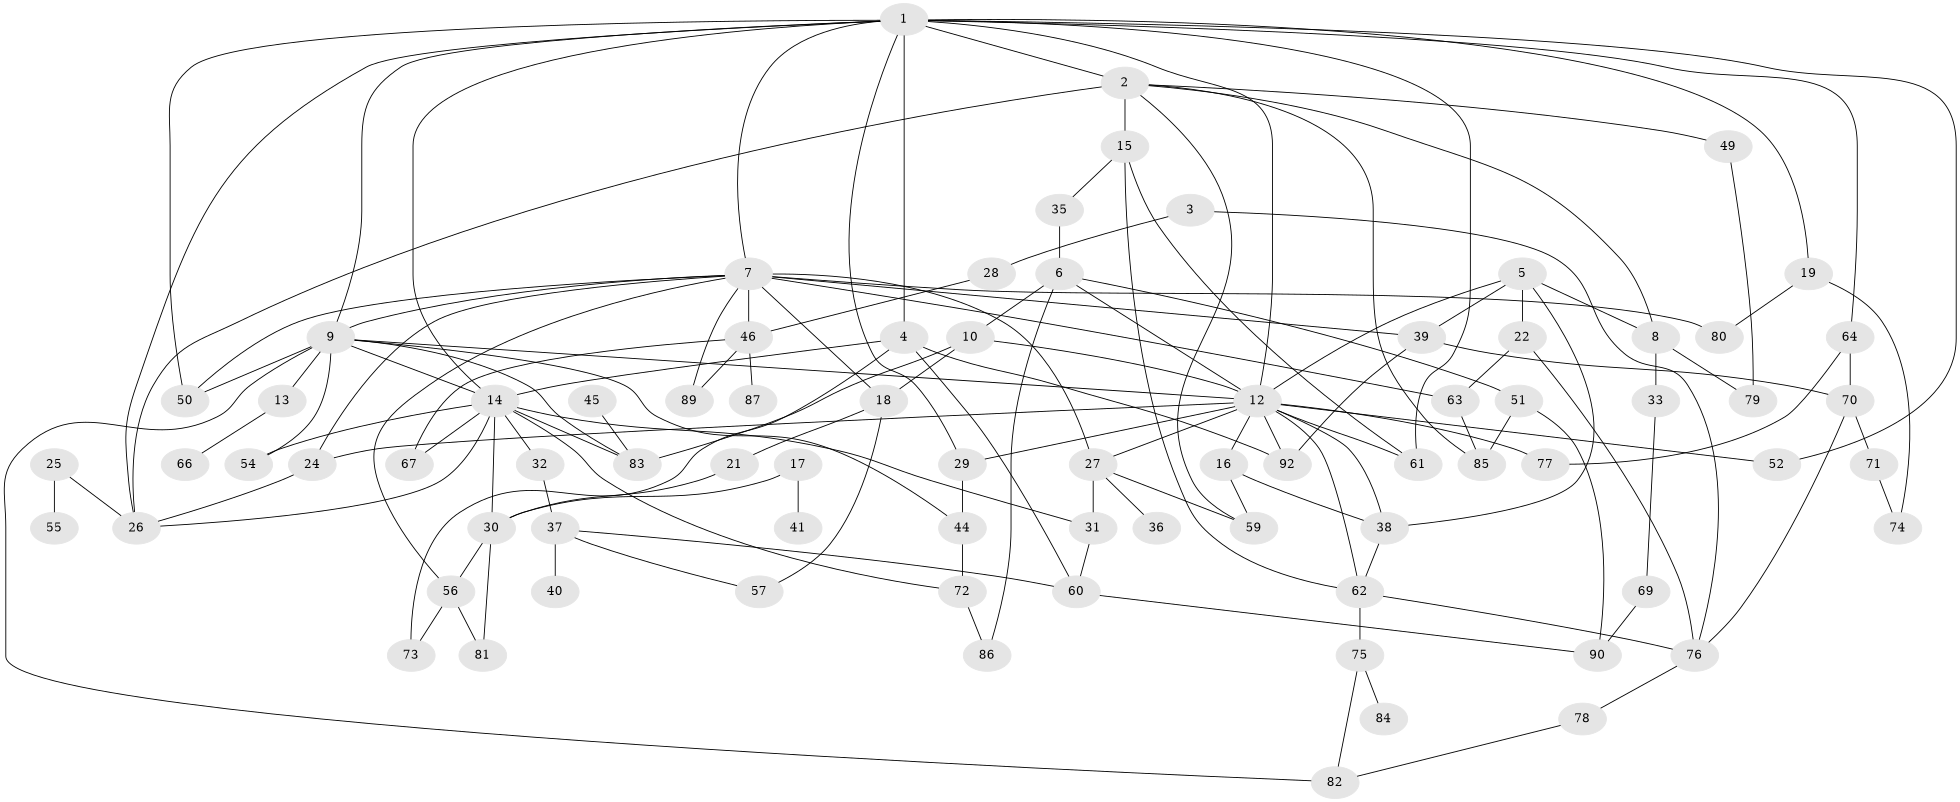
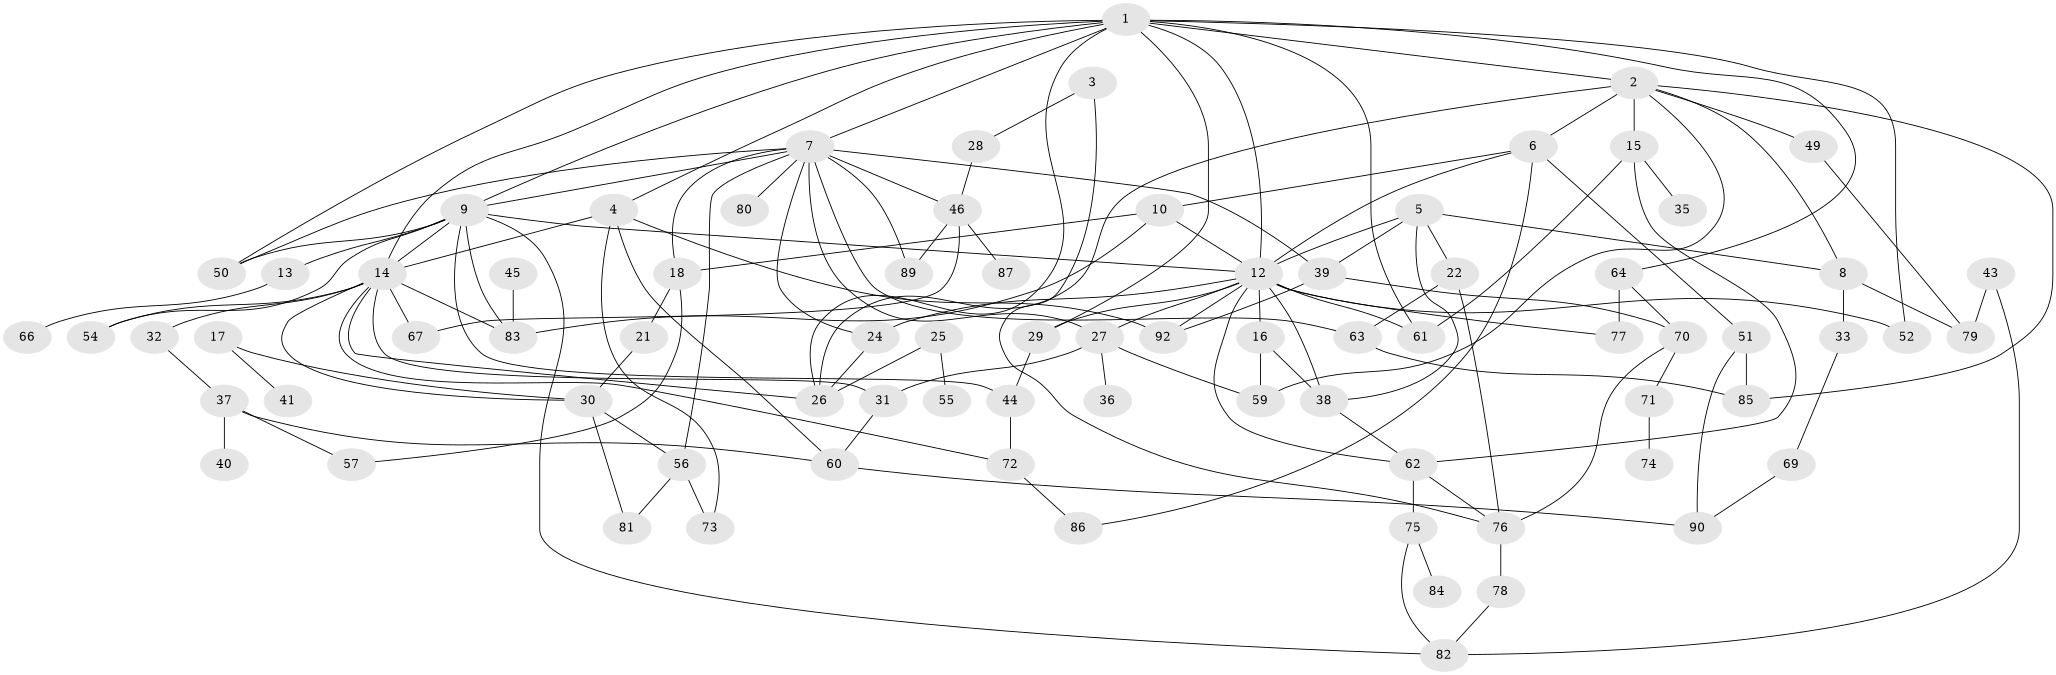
edge "35" -- "6": now "2" -- "6"
node "19": removed
node "43": added
